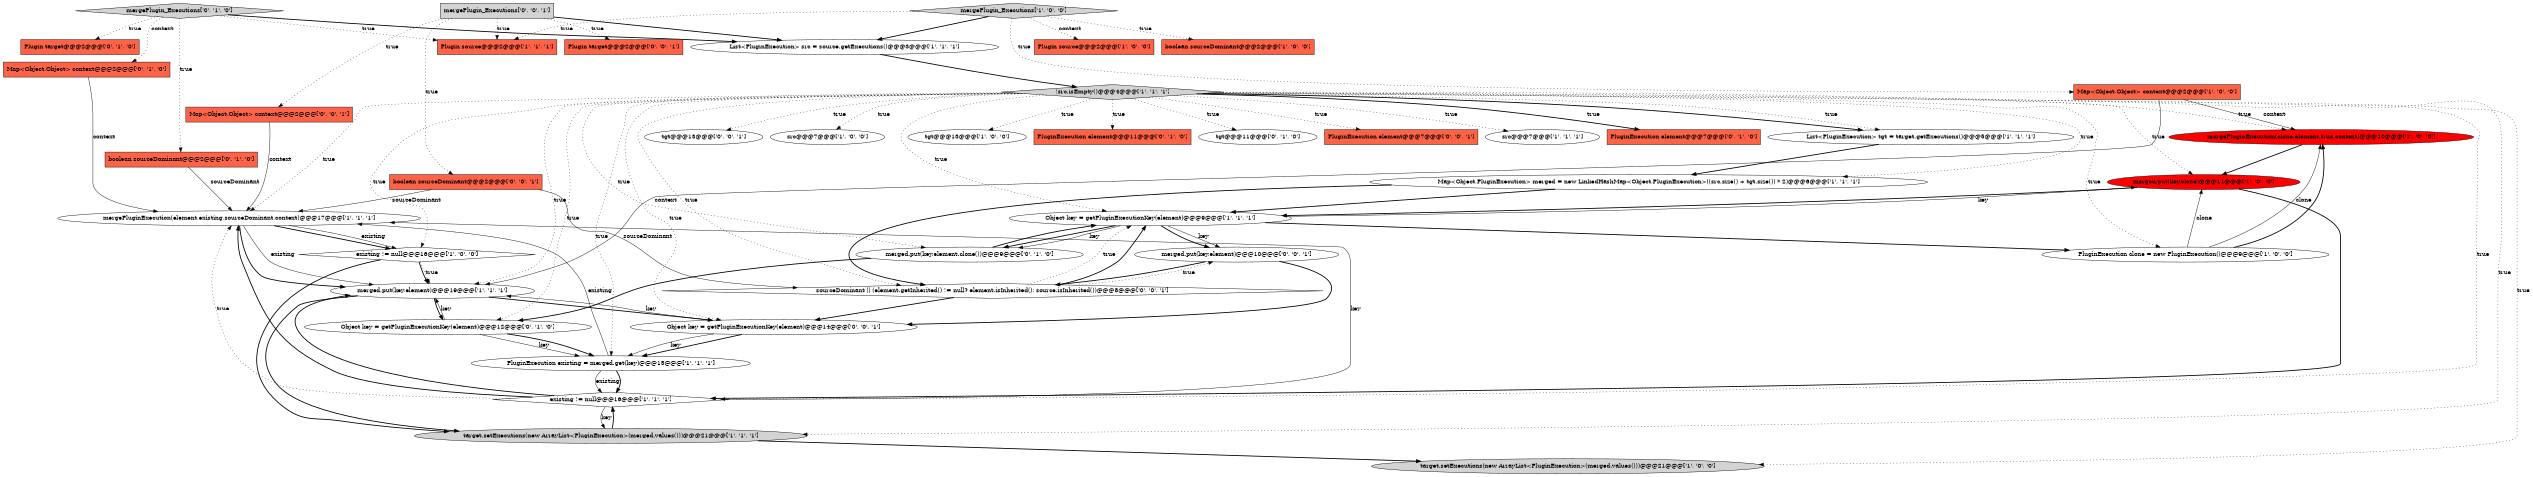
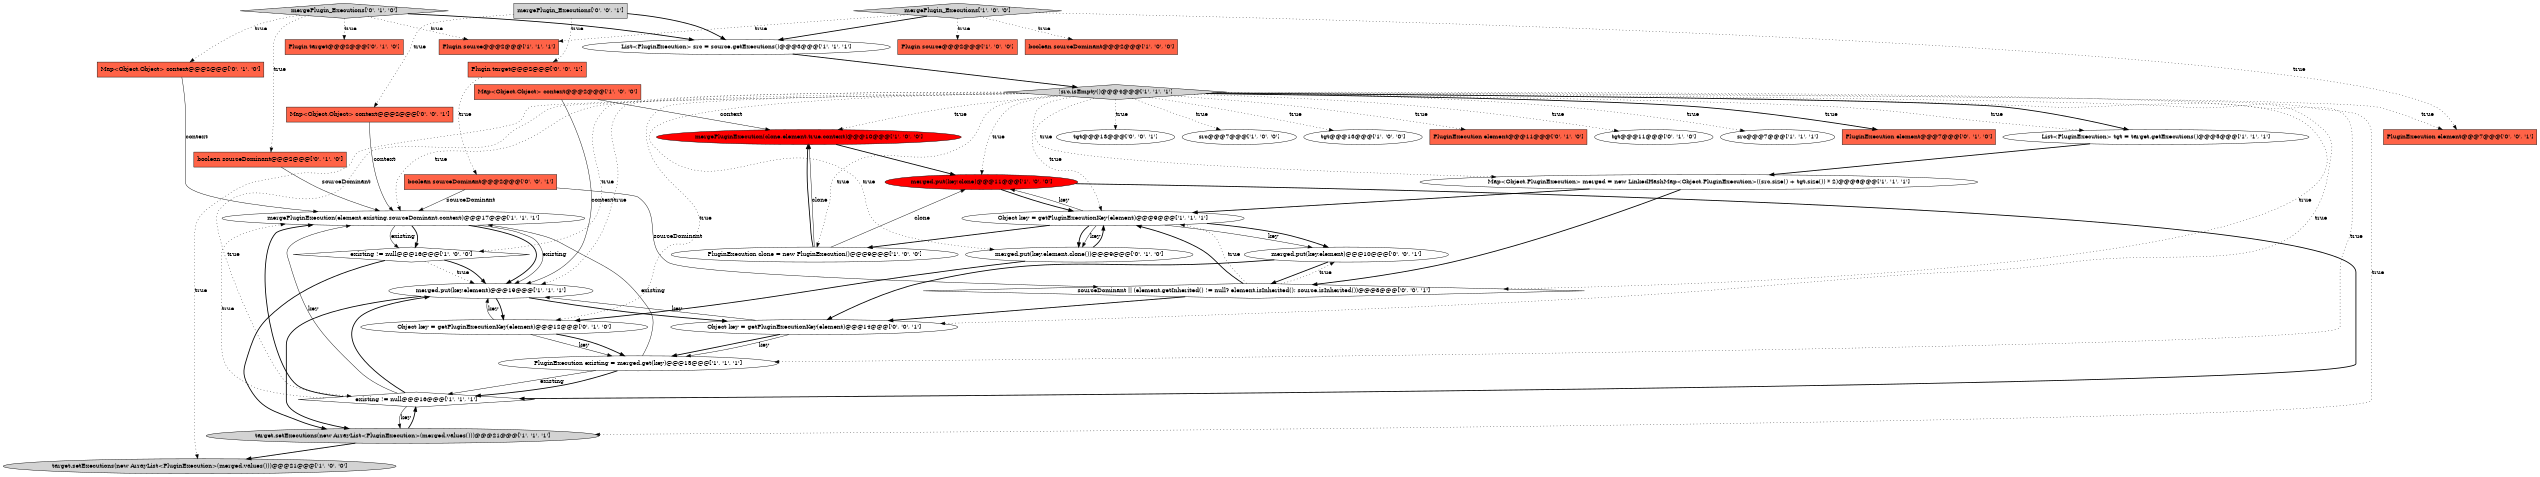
edge "mergePlugin_Executions['0', '0', '1']" -> "Plugin source@@@2@@@['1', '1', '1']": removed, label "true"
edge "mergePlugin_Executions['0', '1', '0']" -> "Map<Object,Object> context@@@2@@@['0', '1', '0']": label "context" -> "true"
edge "mergePlugin_Executions['1', '0', '0']" -> "Plugin source@@@2@@@['1', '0', '0']": label "context" -> "true"
edge "mergePlugin_Executions['1', '0', '0']" -> "Map<Object,Object> context@@@2@@@['1', '0', '0']": now "mergePlugin_Executions['1', '0', '0']" -> "PluginExecution element@@@7@@@['0', '0', '1']"
edge "mergePlugin_Executions['0', '0', '1']" -> "boolean sourceDominant@@@2@@@['0', '0', '1']": now "Plugin target@@@2@@@['0', '0', '1']" -> "boolean sourceDominant@@@2@@@['0', '0', '1']"
